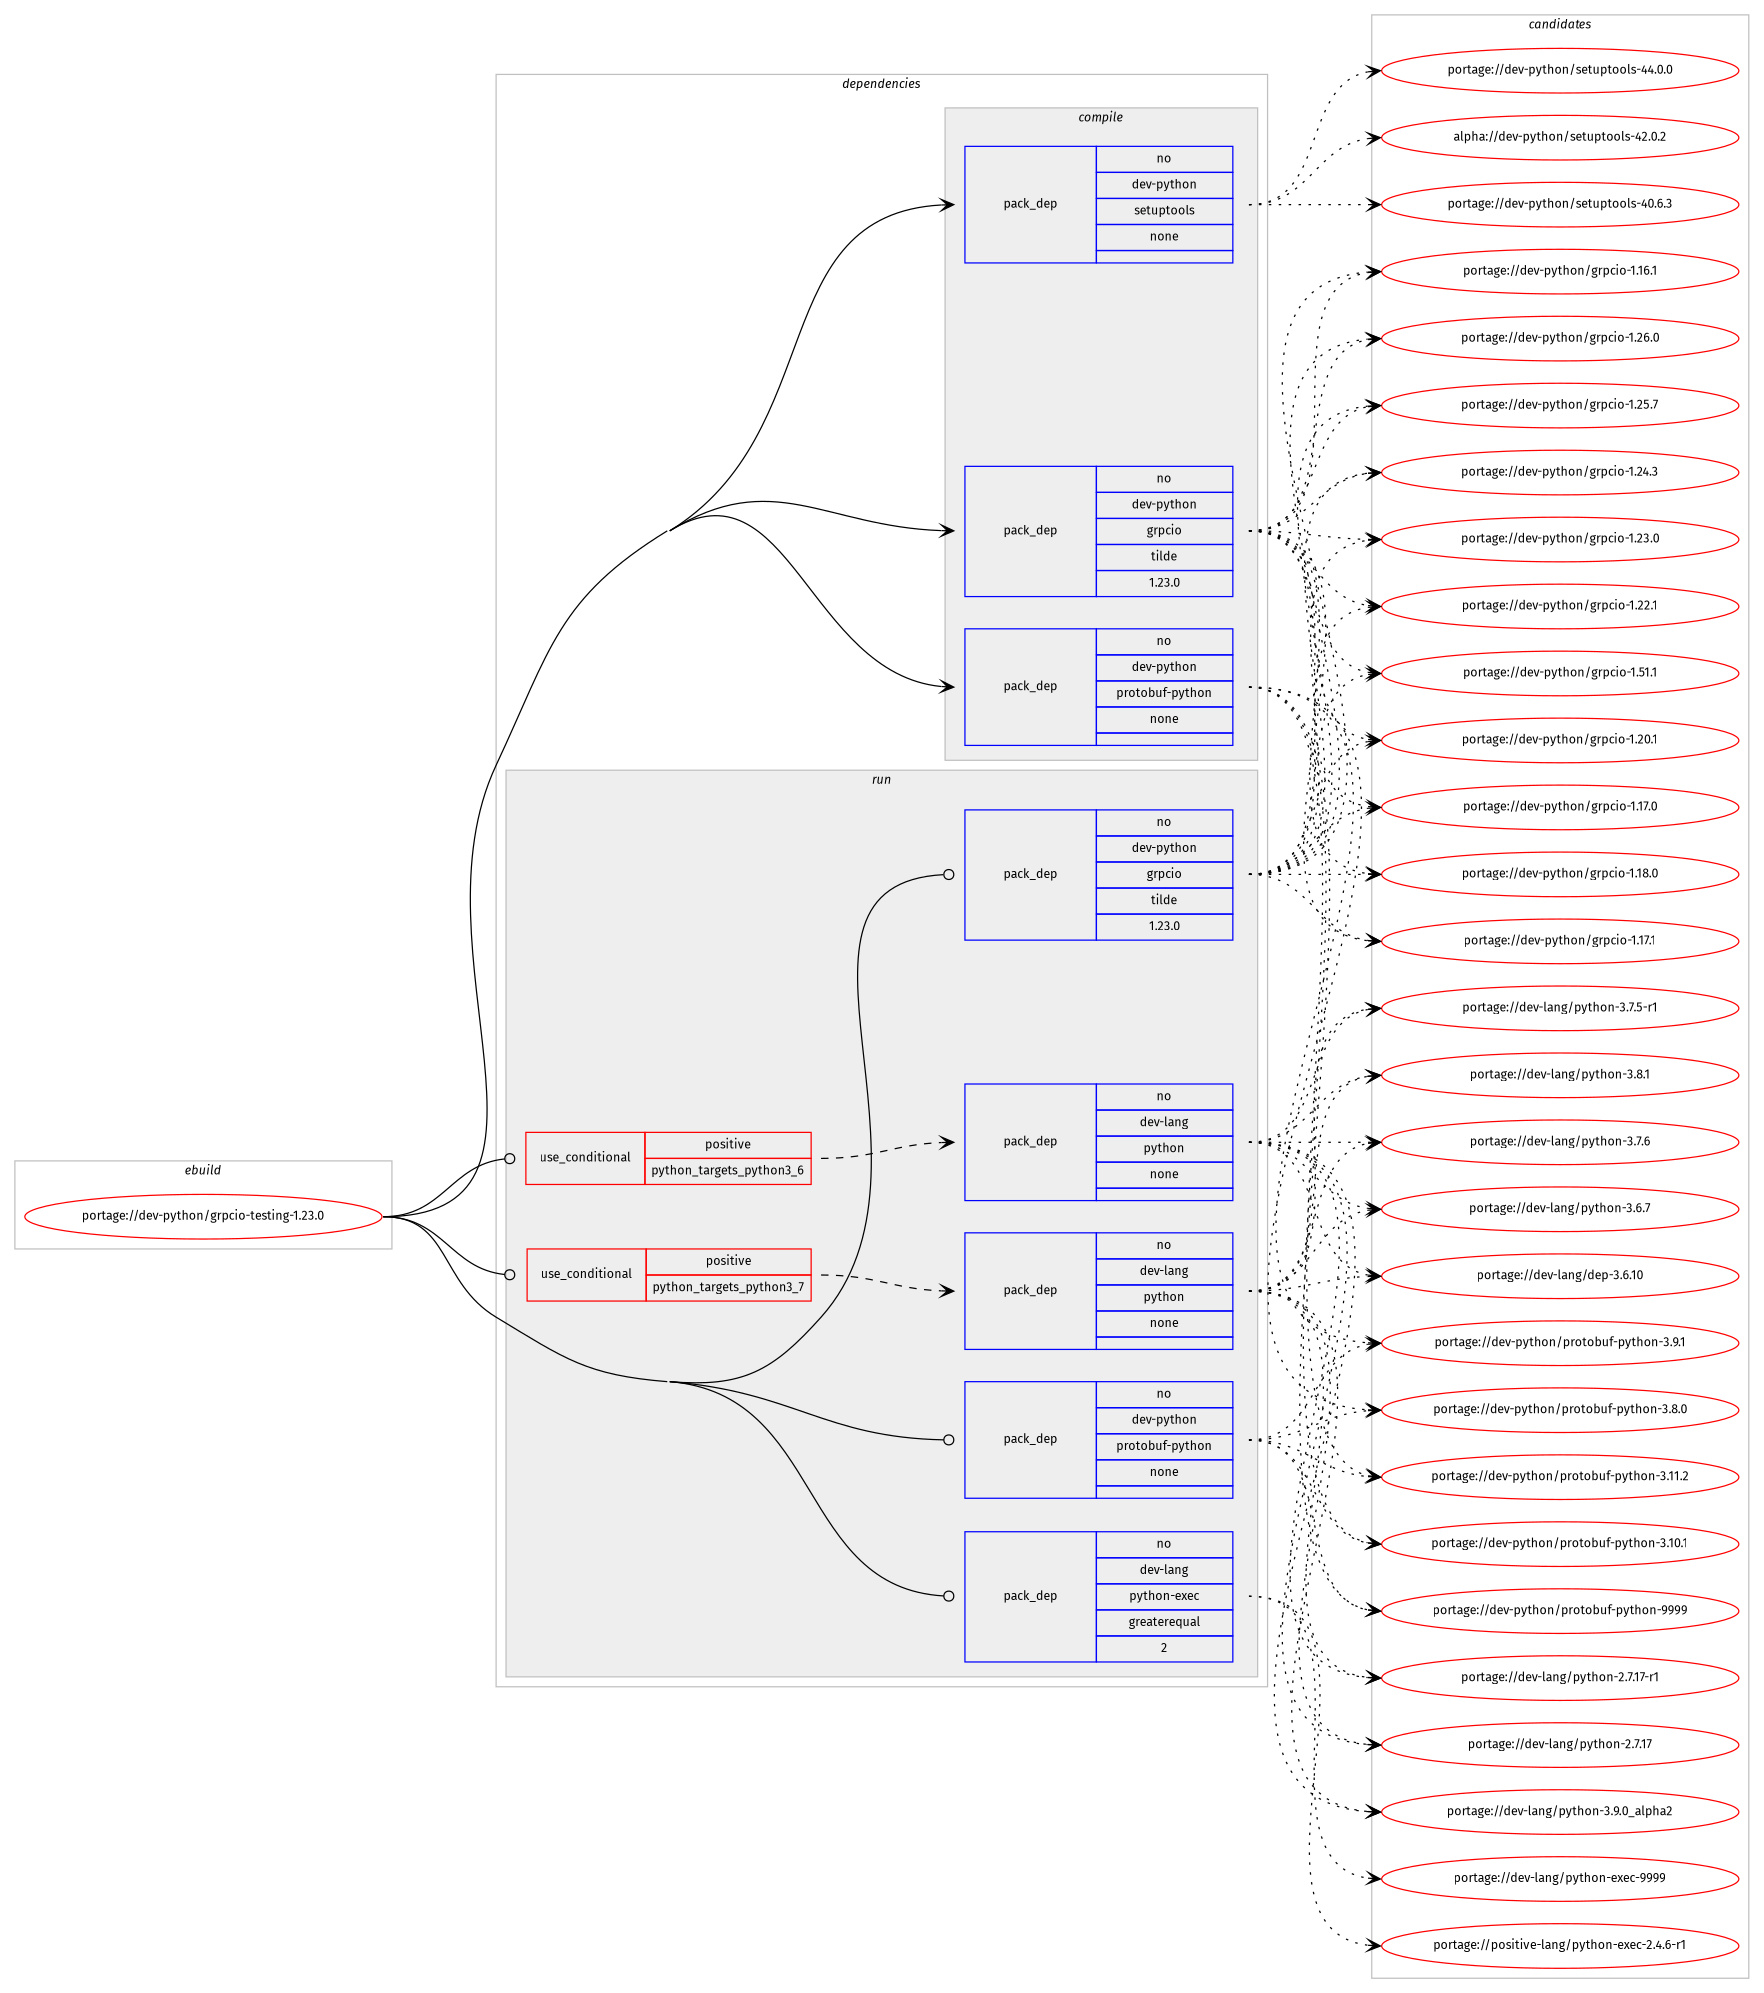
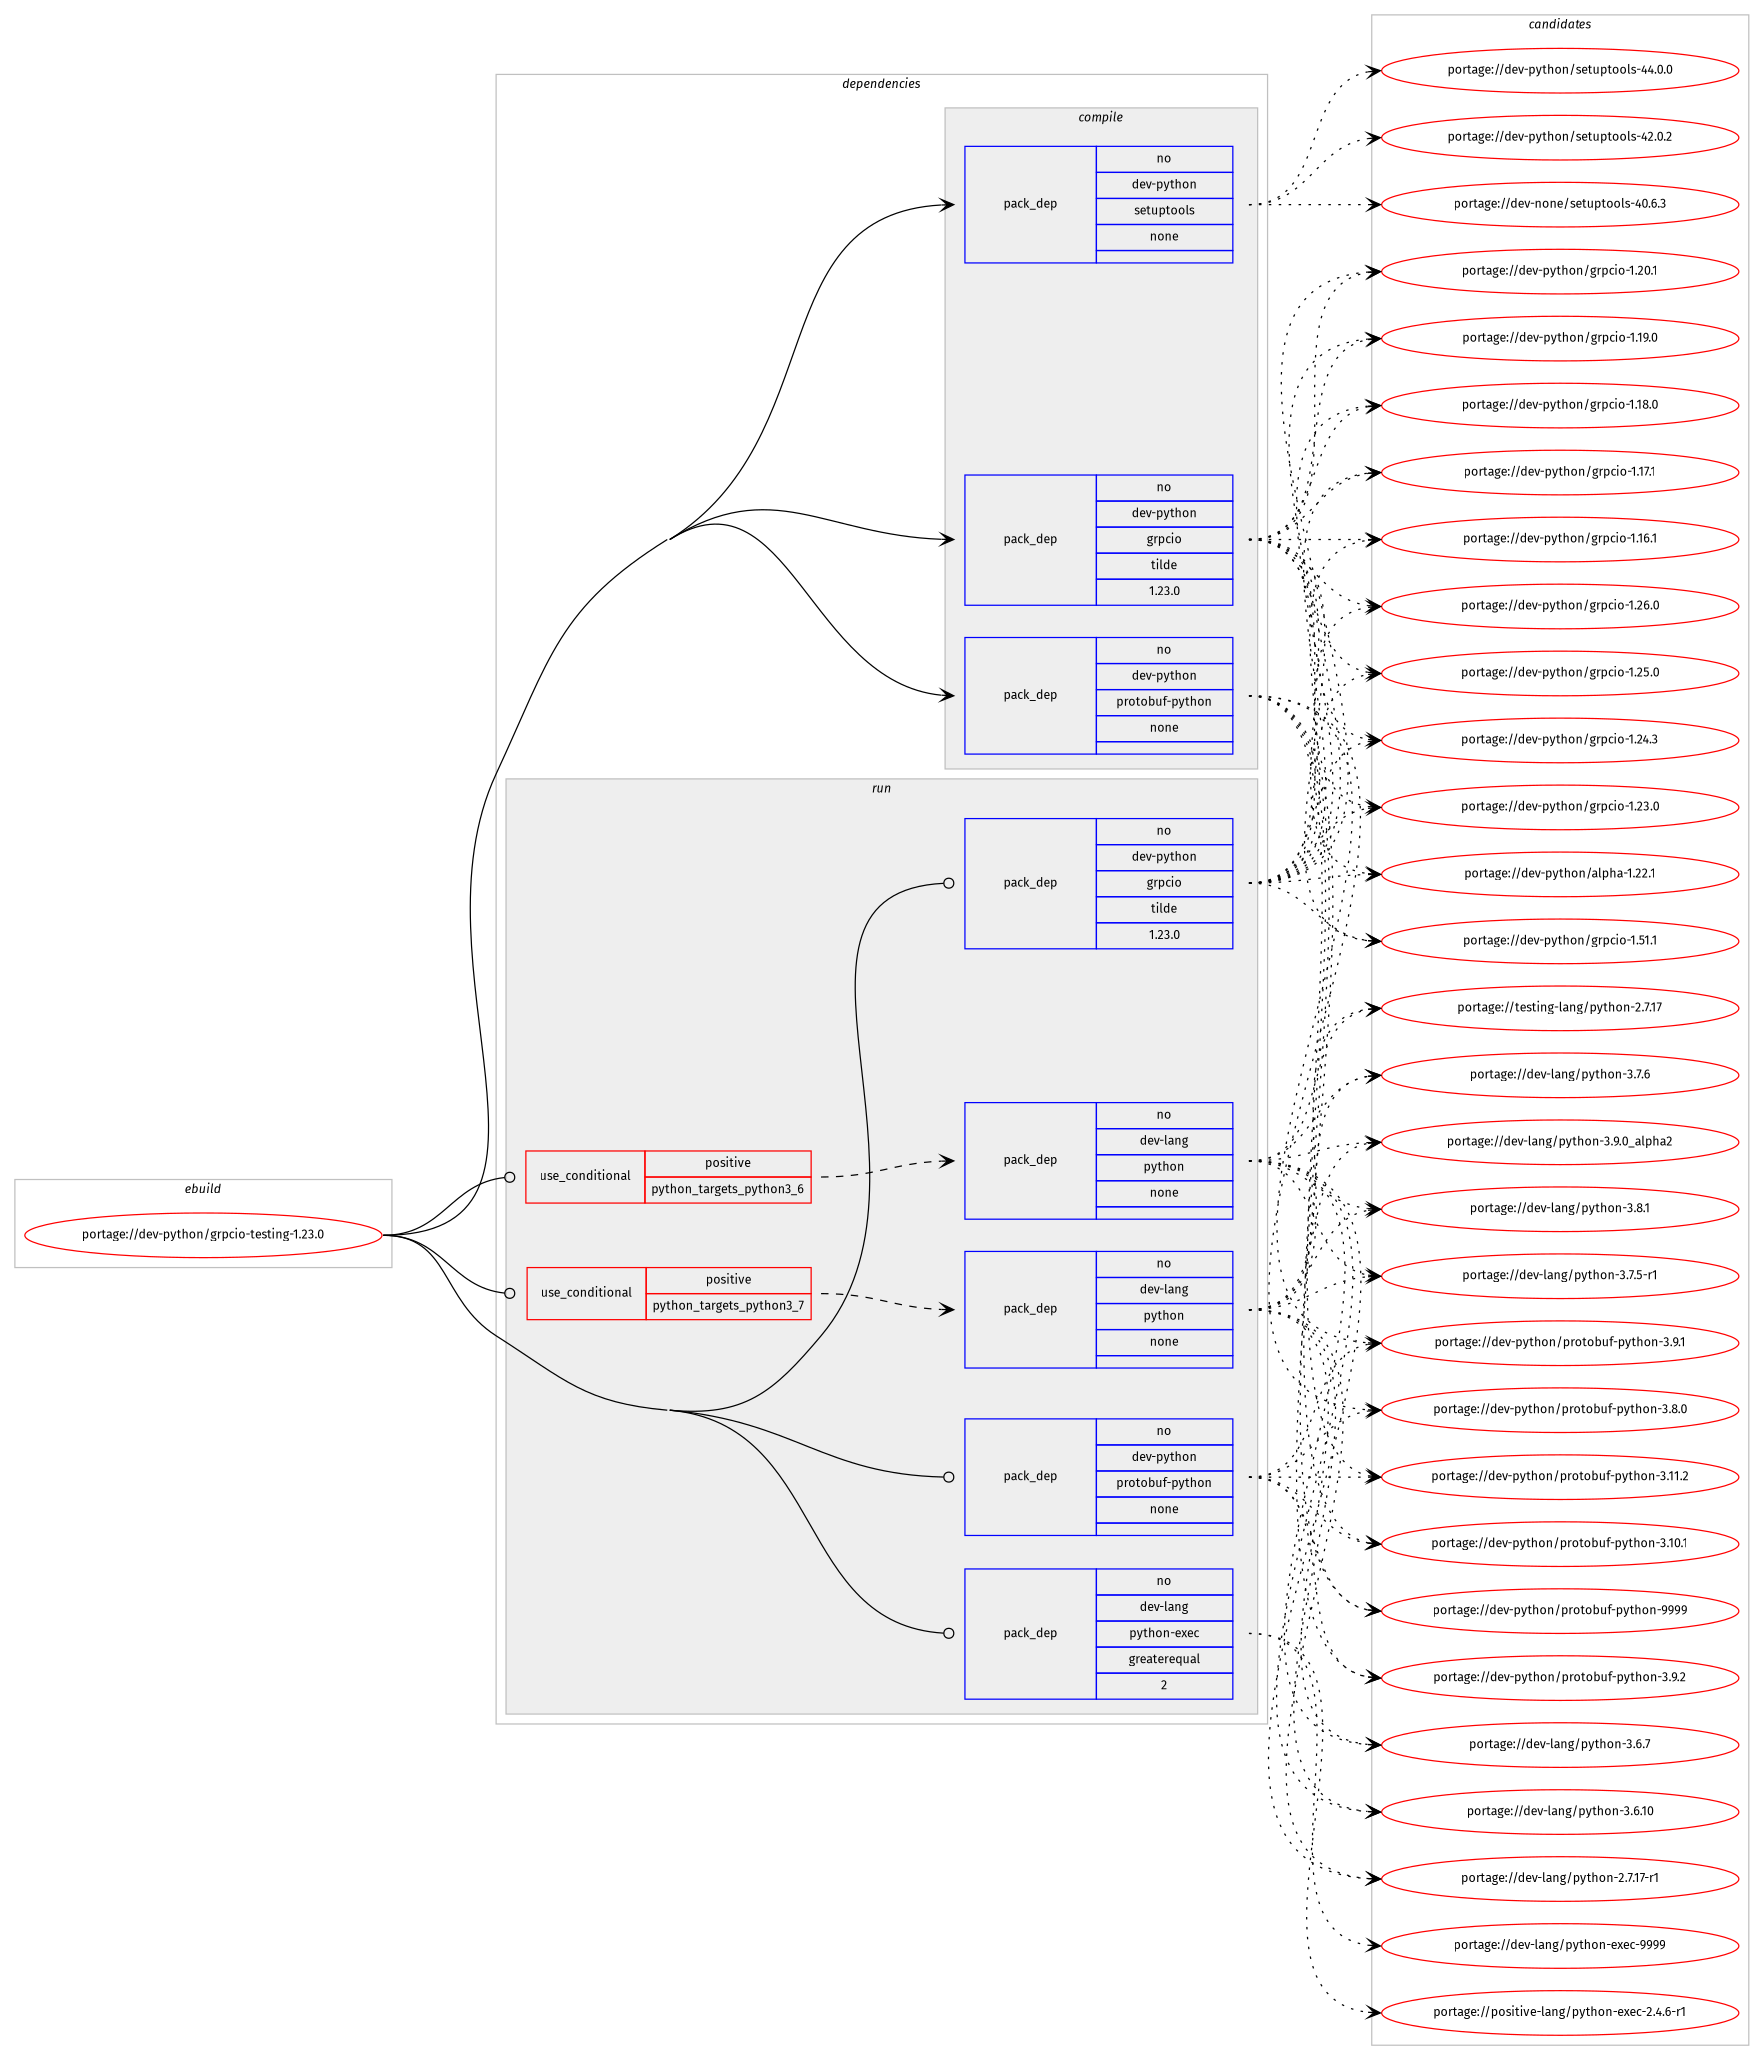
node "alpha://dev-python/setuptools-42.0.2": label "alpha://dev-python/setuptools-42.0.2" -> "portage://dev-python/setuptools-42.0.2"
node "portage://dev-python/setuptools-40.6.3": label "portage://dev-python/setuptools-40.6.3" -> "portage://dev-none/setuptools-40.6.3"
node "portage://dev-python/grpcio-1.25.7": label "portage://dev-python/grpcio-1.25.7" -> "portage://dev-python/grpcio-1.25.0"
node "portage://dev-python/grpcio-1.22.1": label "portage://dev-python/grpcio-1.22.1" -> "portage://dev-python/alpha-1.22.1"
node "portage://dev-python/grpcio-1.17.0": label "portage://dev-python/grpcio-1.17.0" -> "portage://dev-python/grpcio-1.19.0"
node "portage://dev-lang/dep-3.6.10": label "portage://dev-lang/dep-3.6.10" -> "portage://dev-lang/python-3.6.10"
node "portage://dev-python/protobuf-python-3.9.2": added
node "portage://dev-lang/python-2.7.17": label "portage://dev-lang/python-2.7.17" -> "portage://testing-lang/python-2.7.17"
